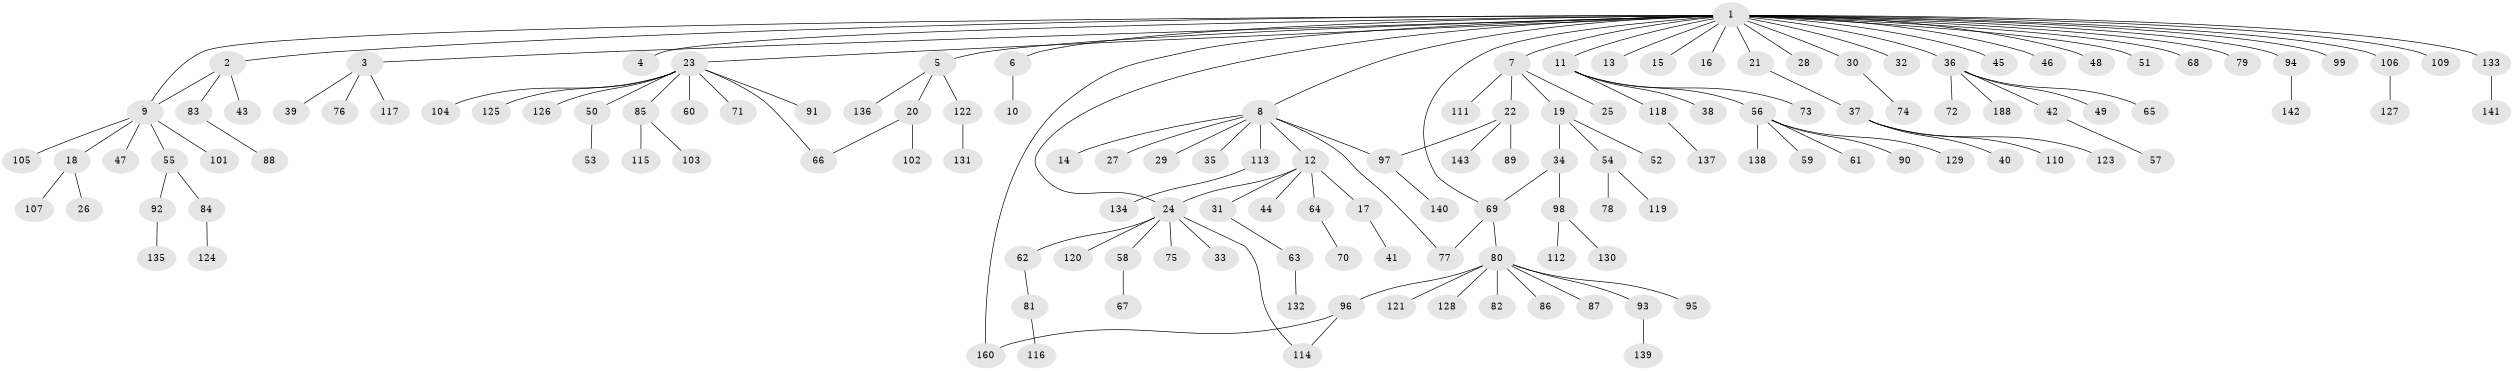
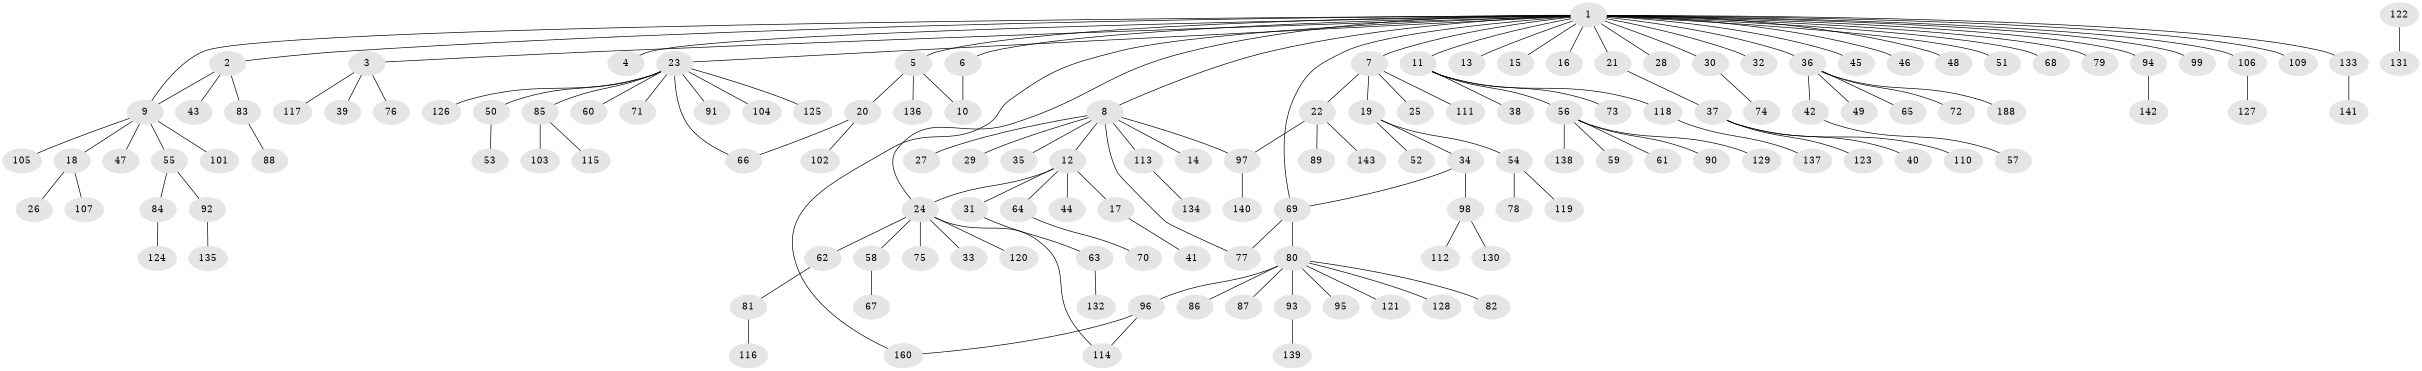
edge "5" -- "122": now "5" -- "10"
